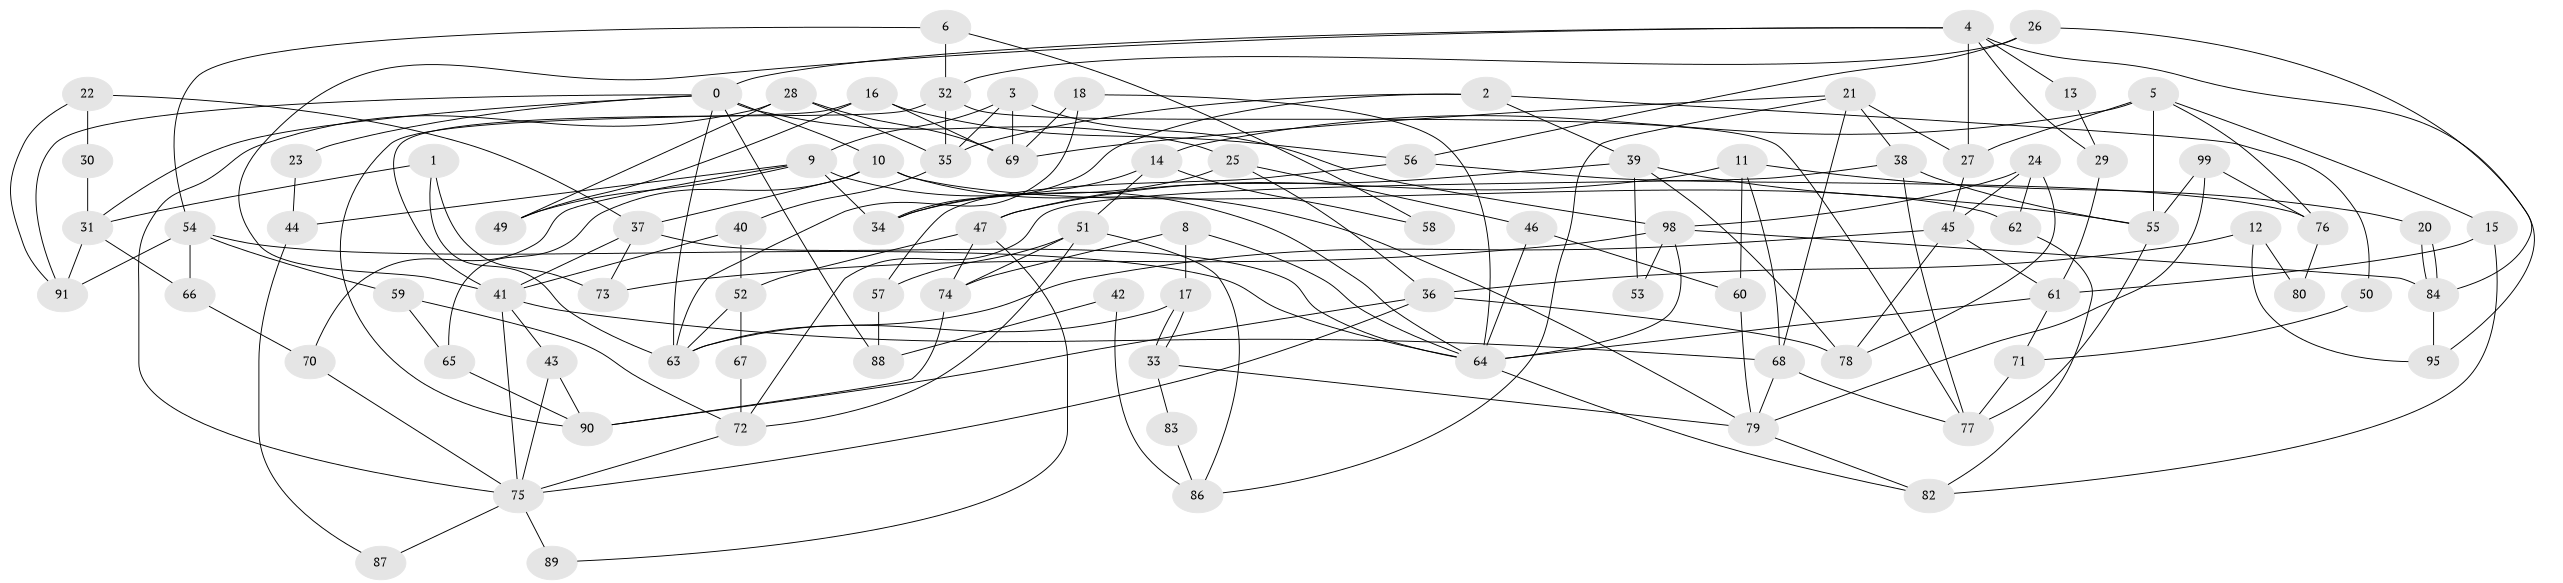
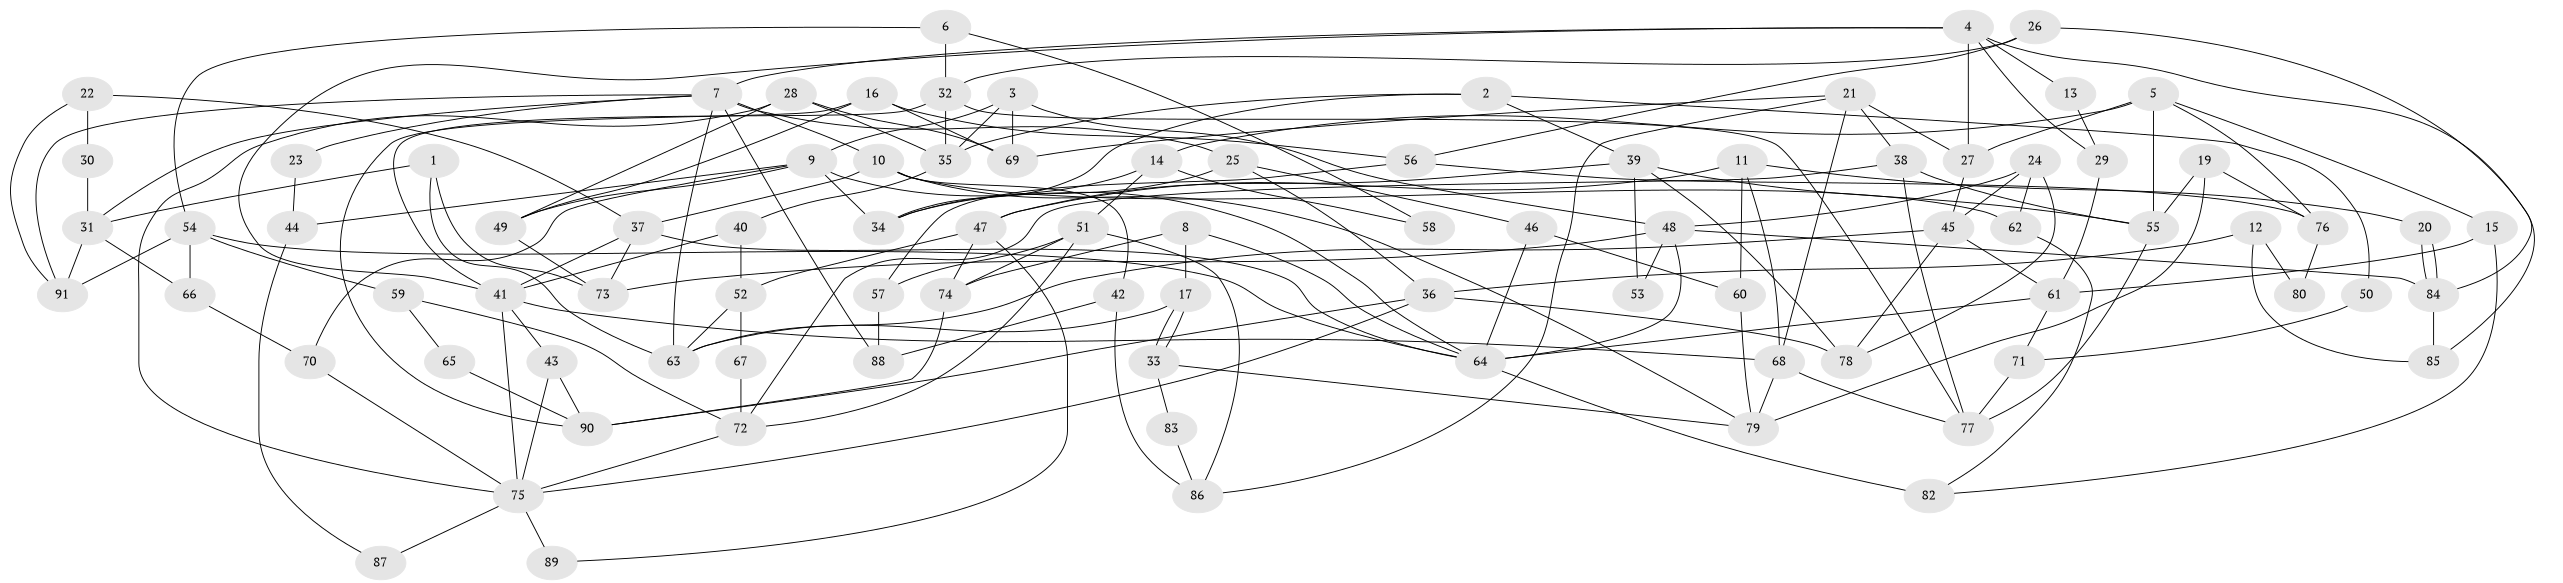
node "0": label "0" -> "7"
node "18": removed
node "99": label "99" -> "19"
edge "10" -- "65": now "10" -- "42"
node "98": label "98" -> "48"
edge "49" -- "73": added
node "95": label "95" -> "85"
edge "79" -- "82": removed
